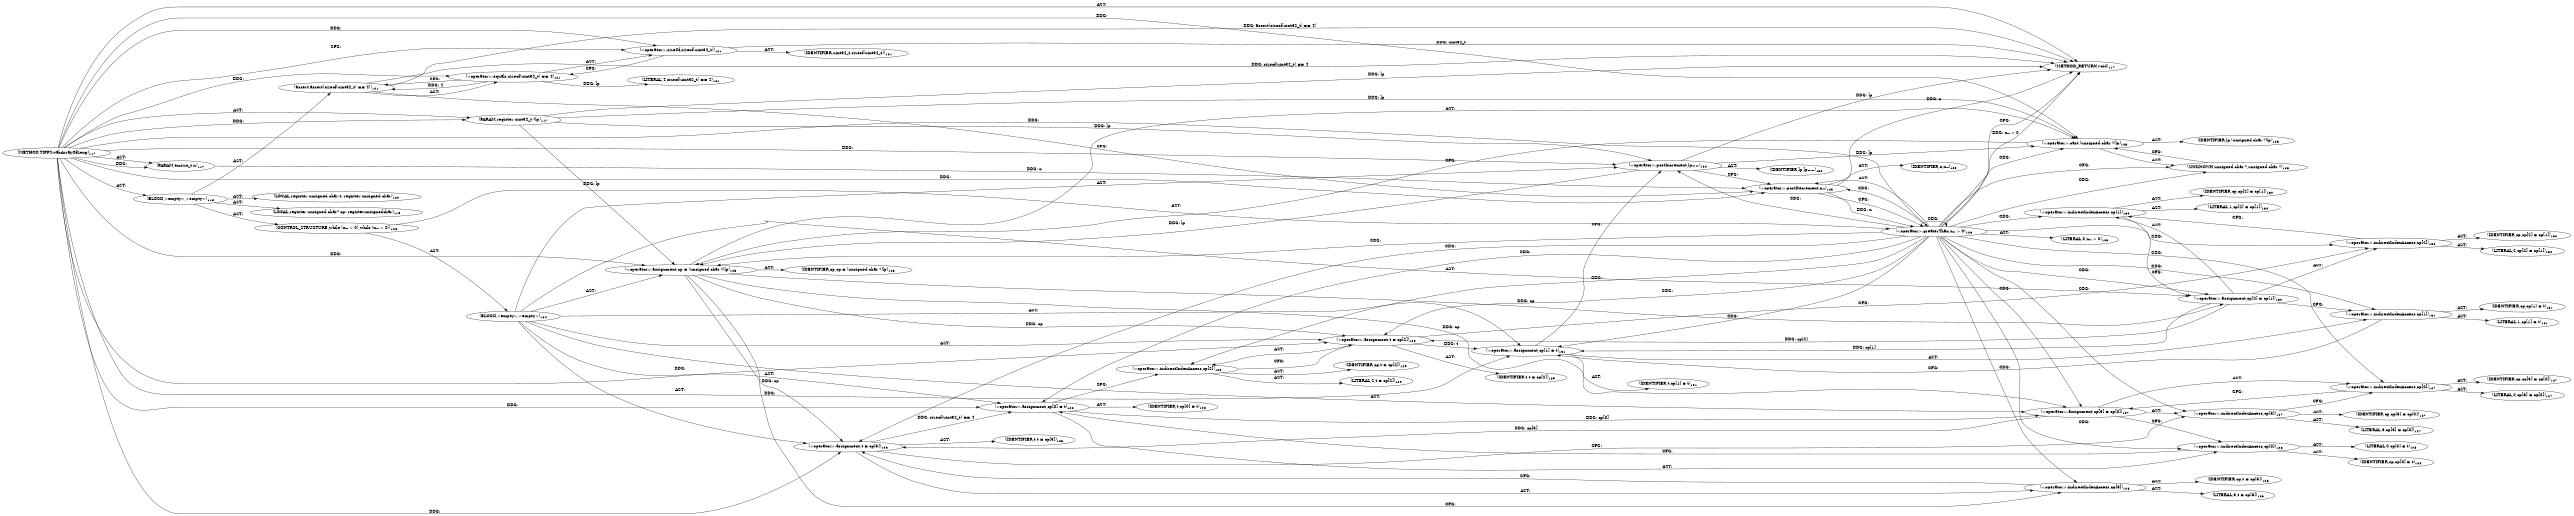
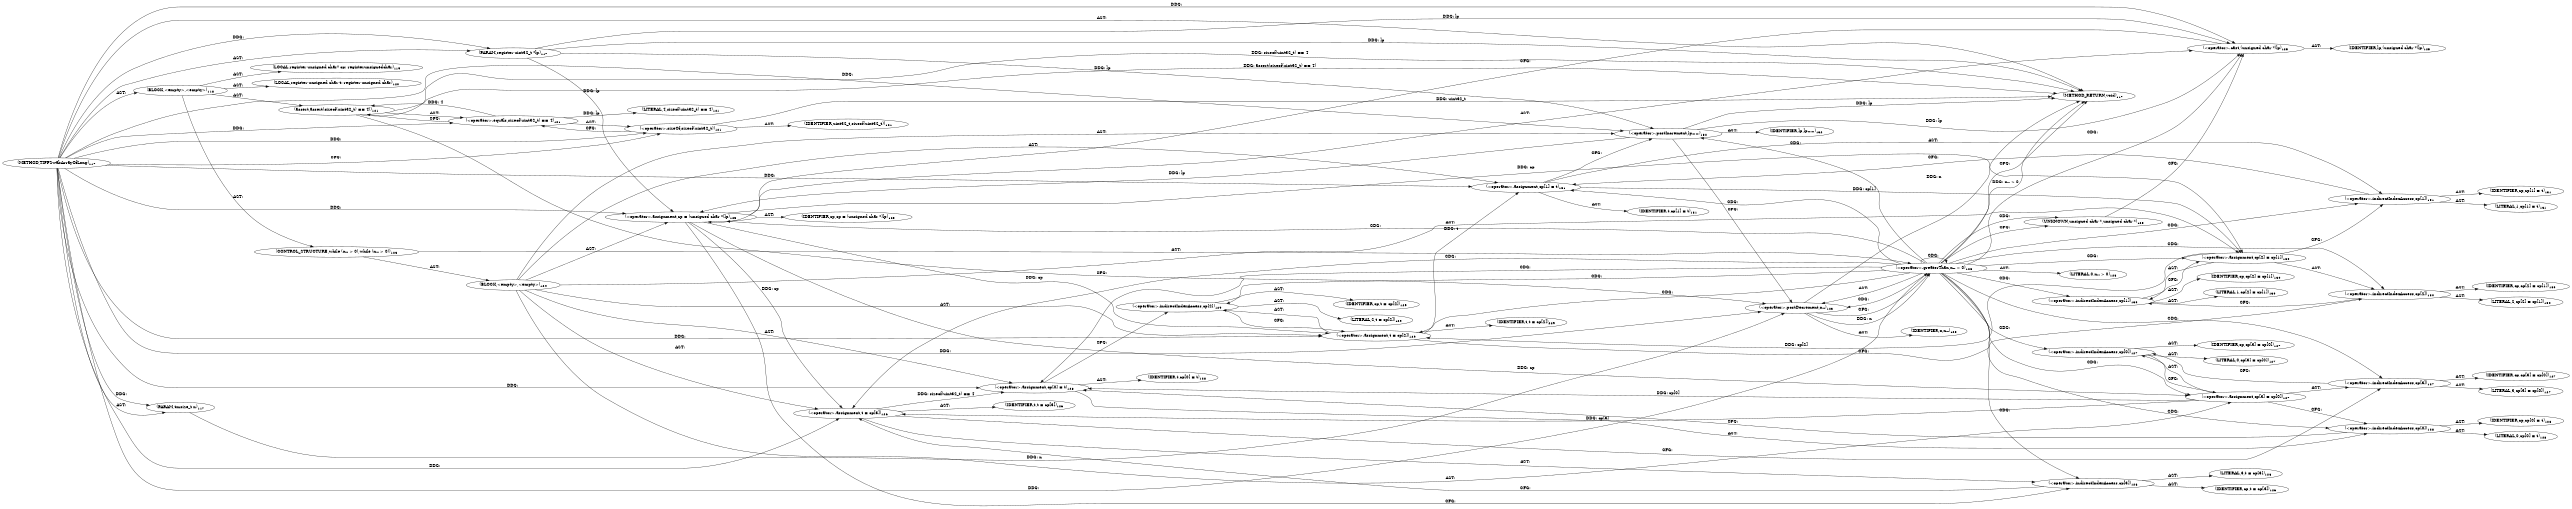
edge "(<operator>.cast,(unsigned char *)lp)" -> "(UNKNOWN,unsigned char *,unsigned char *)": removed, label "AST:"
edge "(<operator>.assignment,cp[2] = cp[1])" -> "(<operator>.assignment,cp[1] = t)": reversed
node "(IDENTIFIER,t,t = cp[2])": text "129" -> "229"
edge "(<operator>.assignment,cp[0] = t)" -> "(<operator>.assignment,cp[3] = cp[0])": reversed
